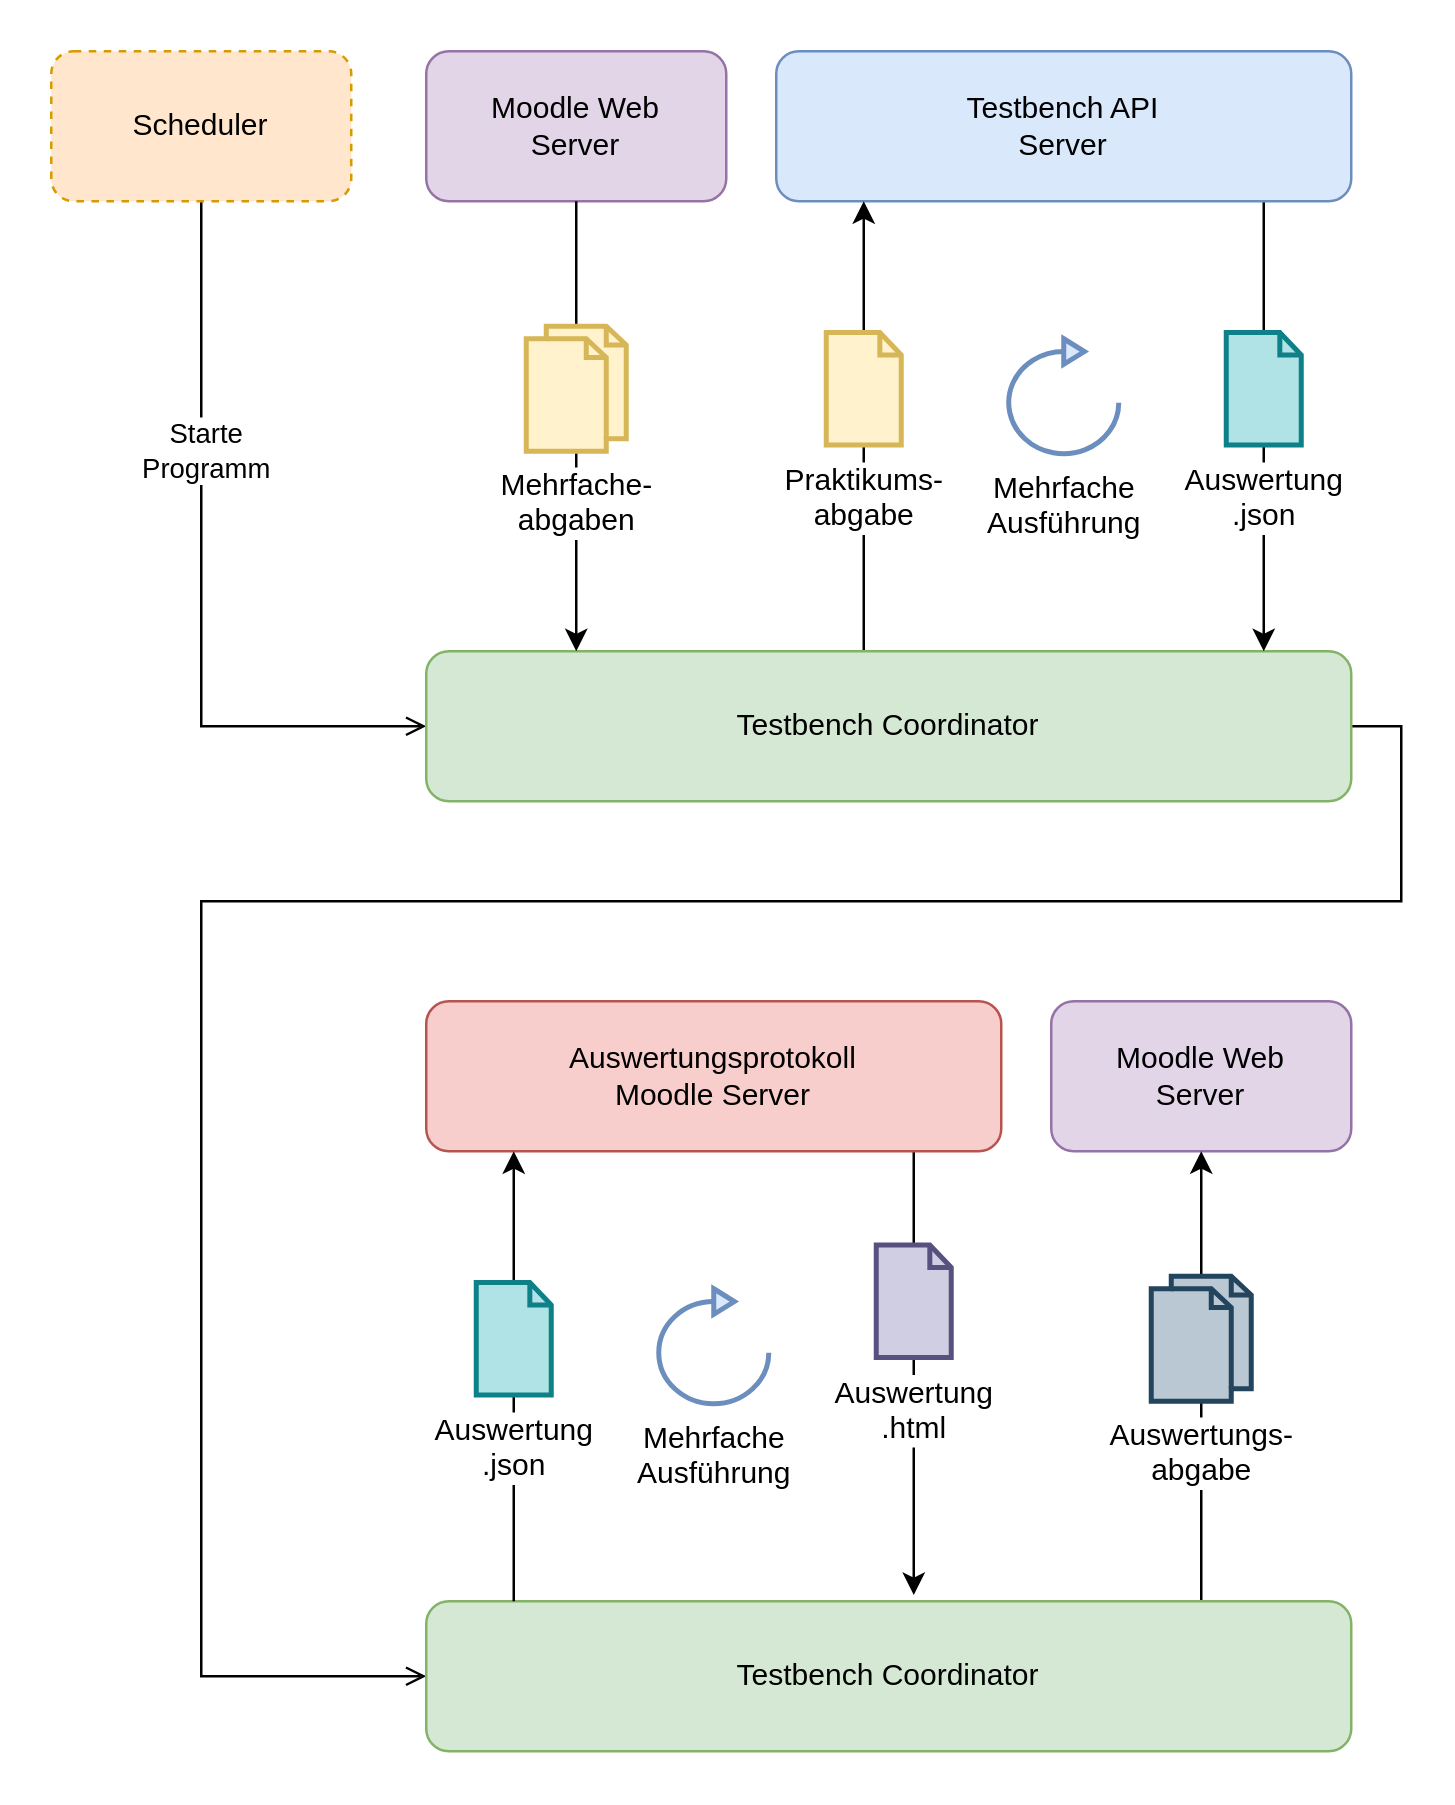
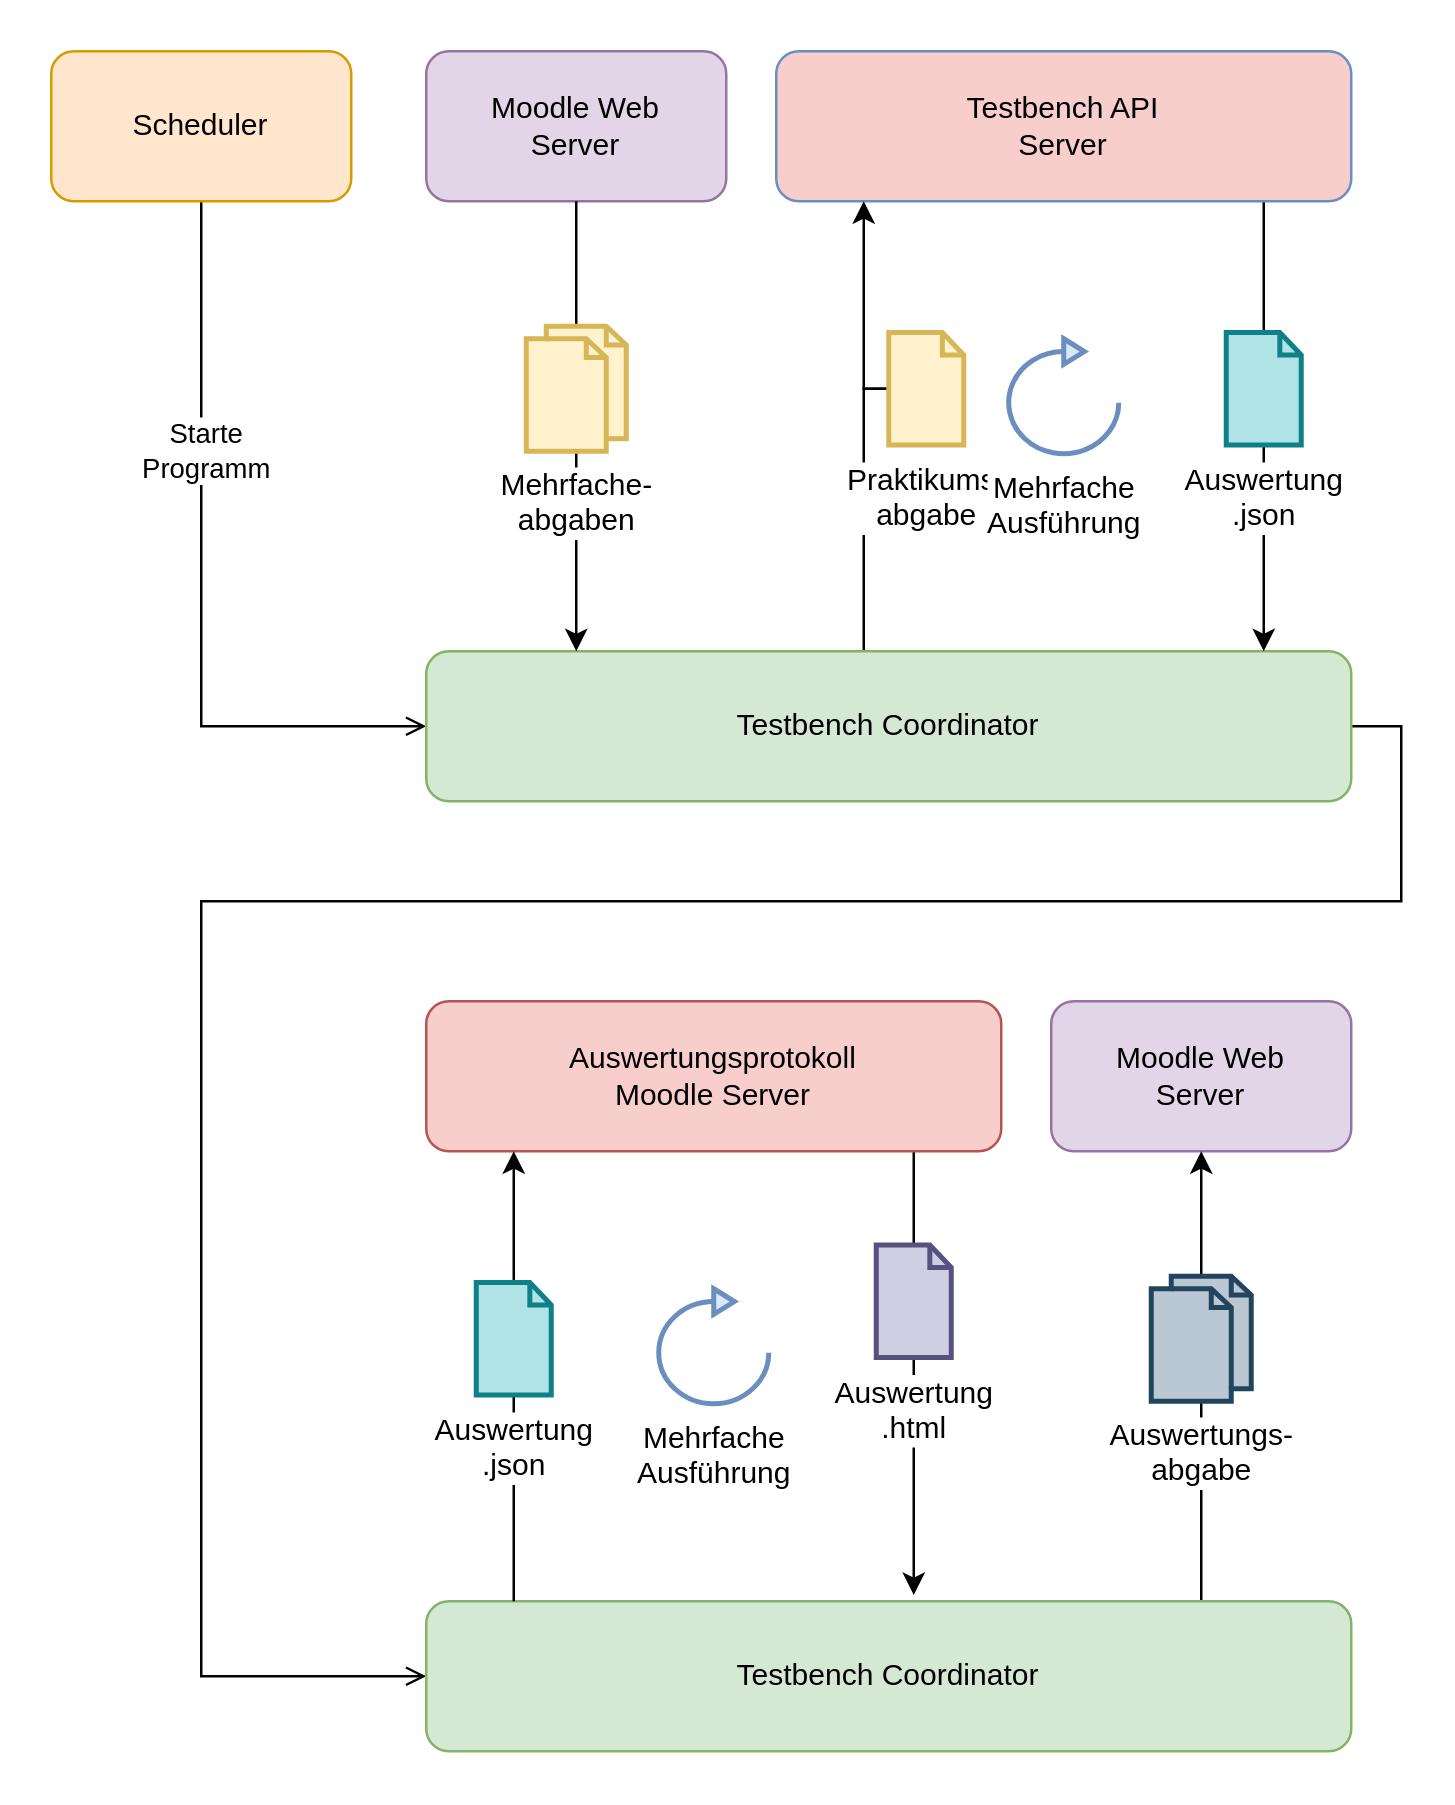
node "Scheduler": style dashed -> solid
node "Testbench API Server": fillcolor #dae8fc -> #f8cecc
node "Praktikums- abgabe": moved (864, 389) -> (926, 389)
